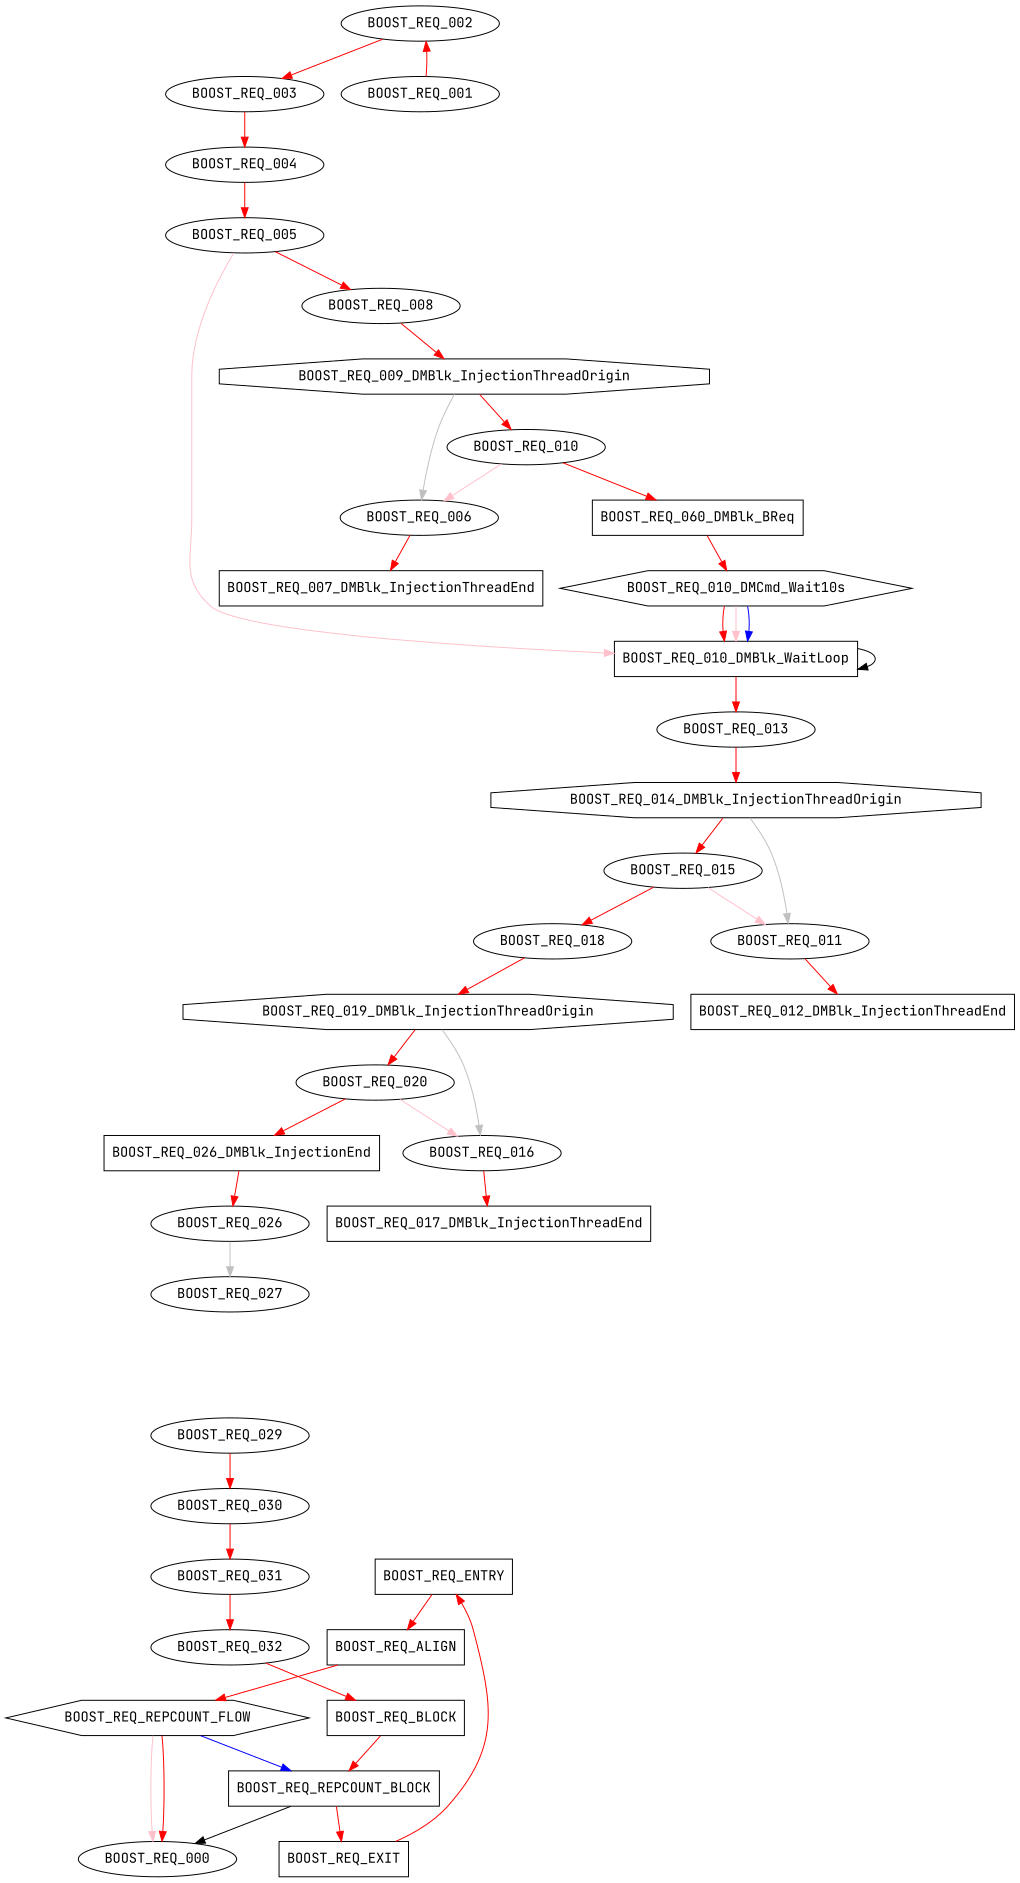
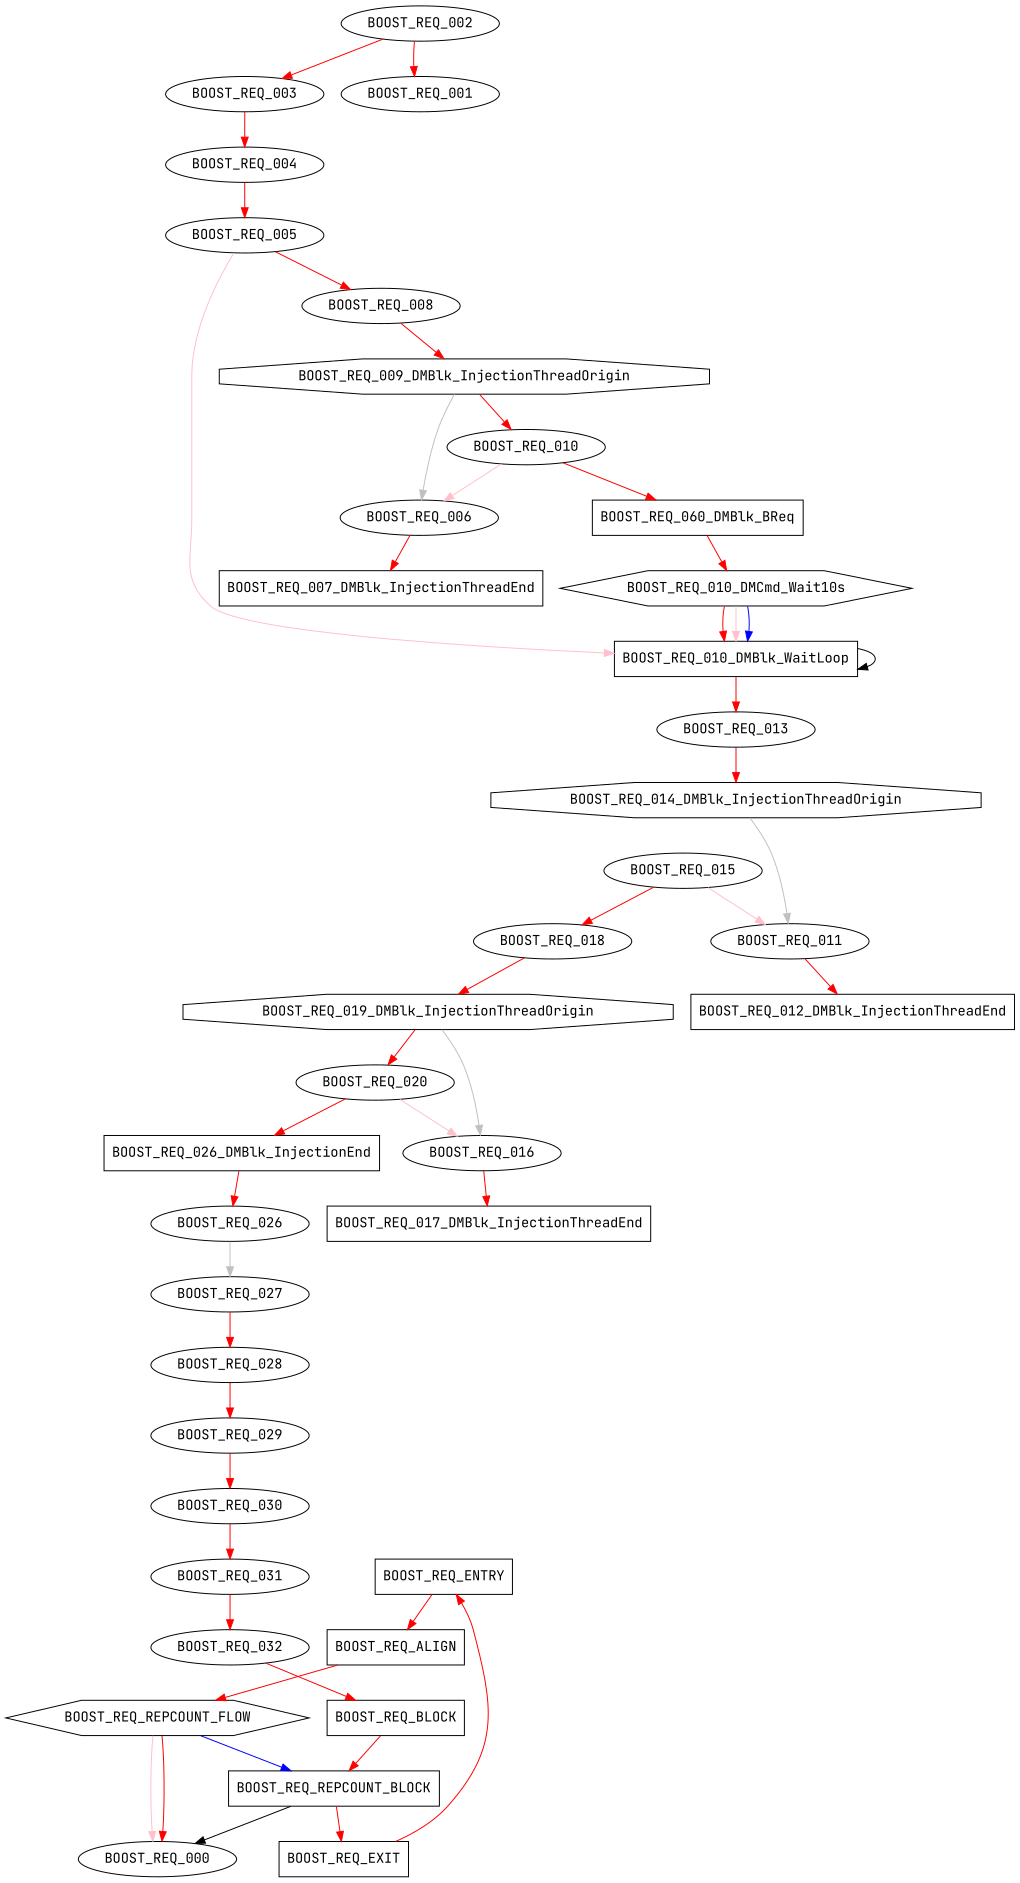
edge "BOOST_REQ_001" -> "BOOST_REQ_002": reversed
edge "BOOST_REQ_014_DMBlk_InjectionThreadOrigin" -> "BOOST_REQ_015": removed
node "BOOST_REQ_028": added
